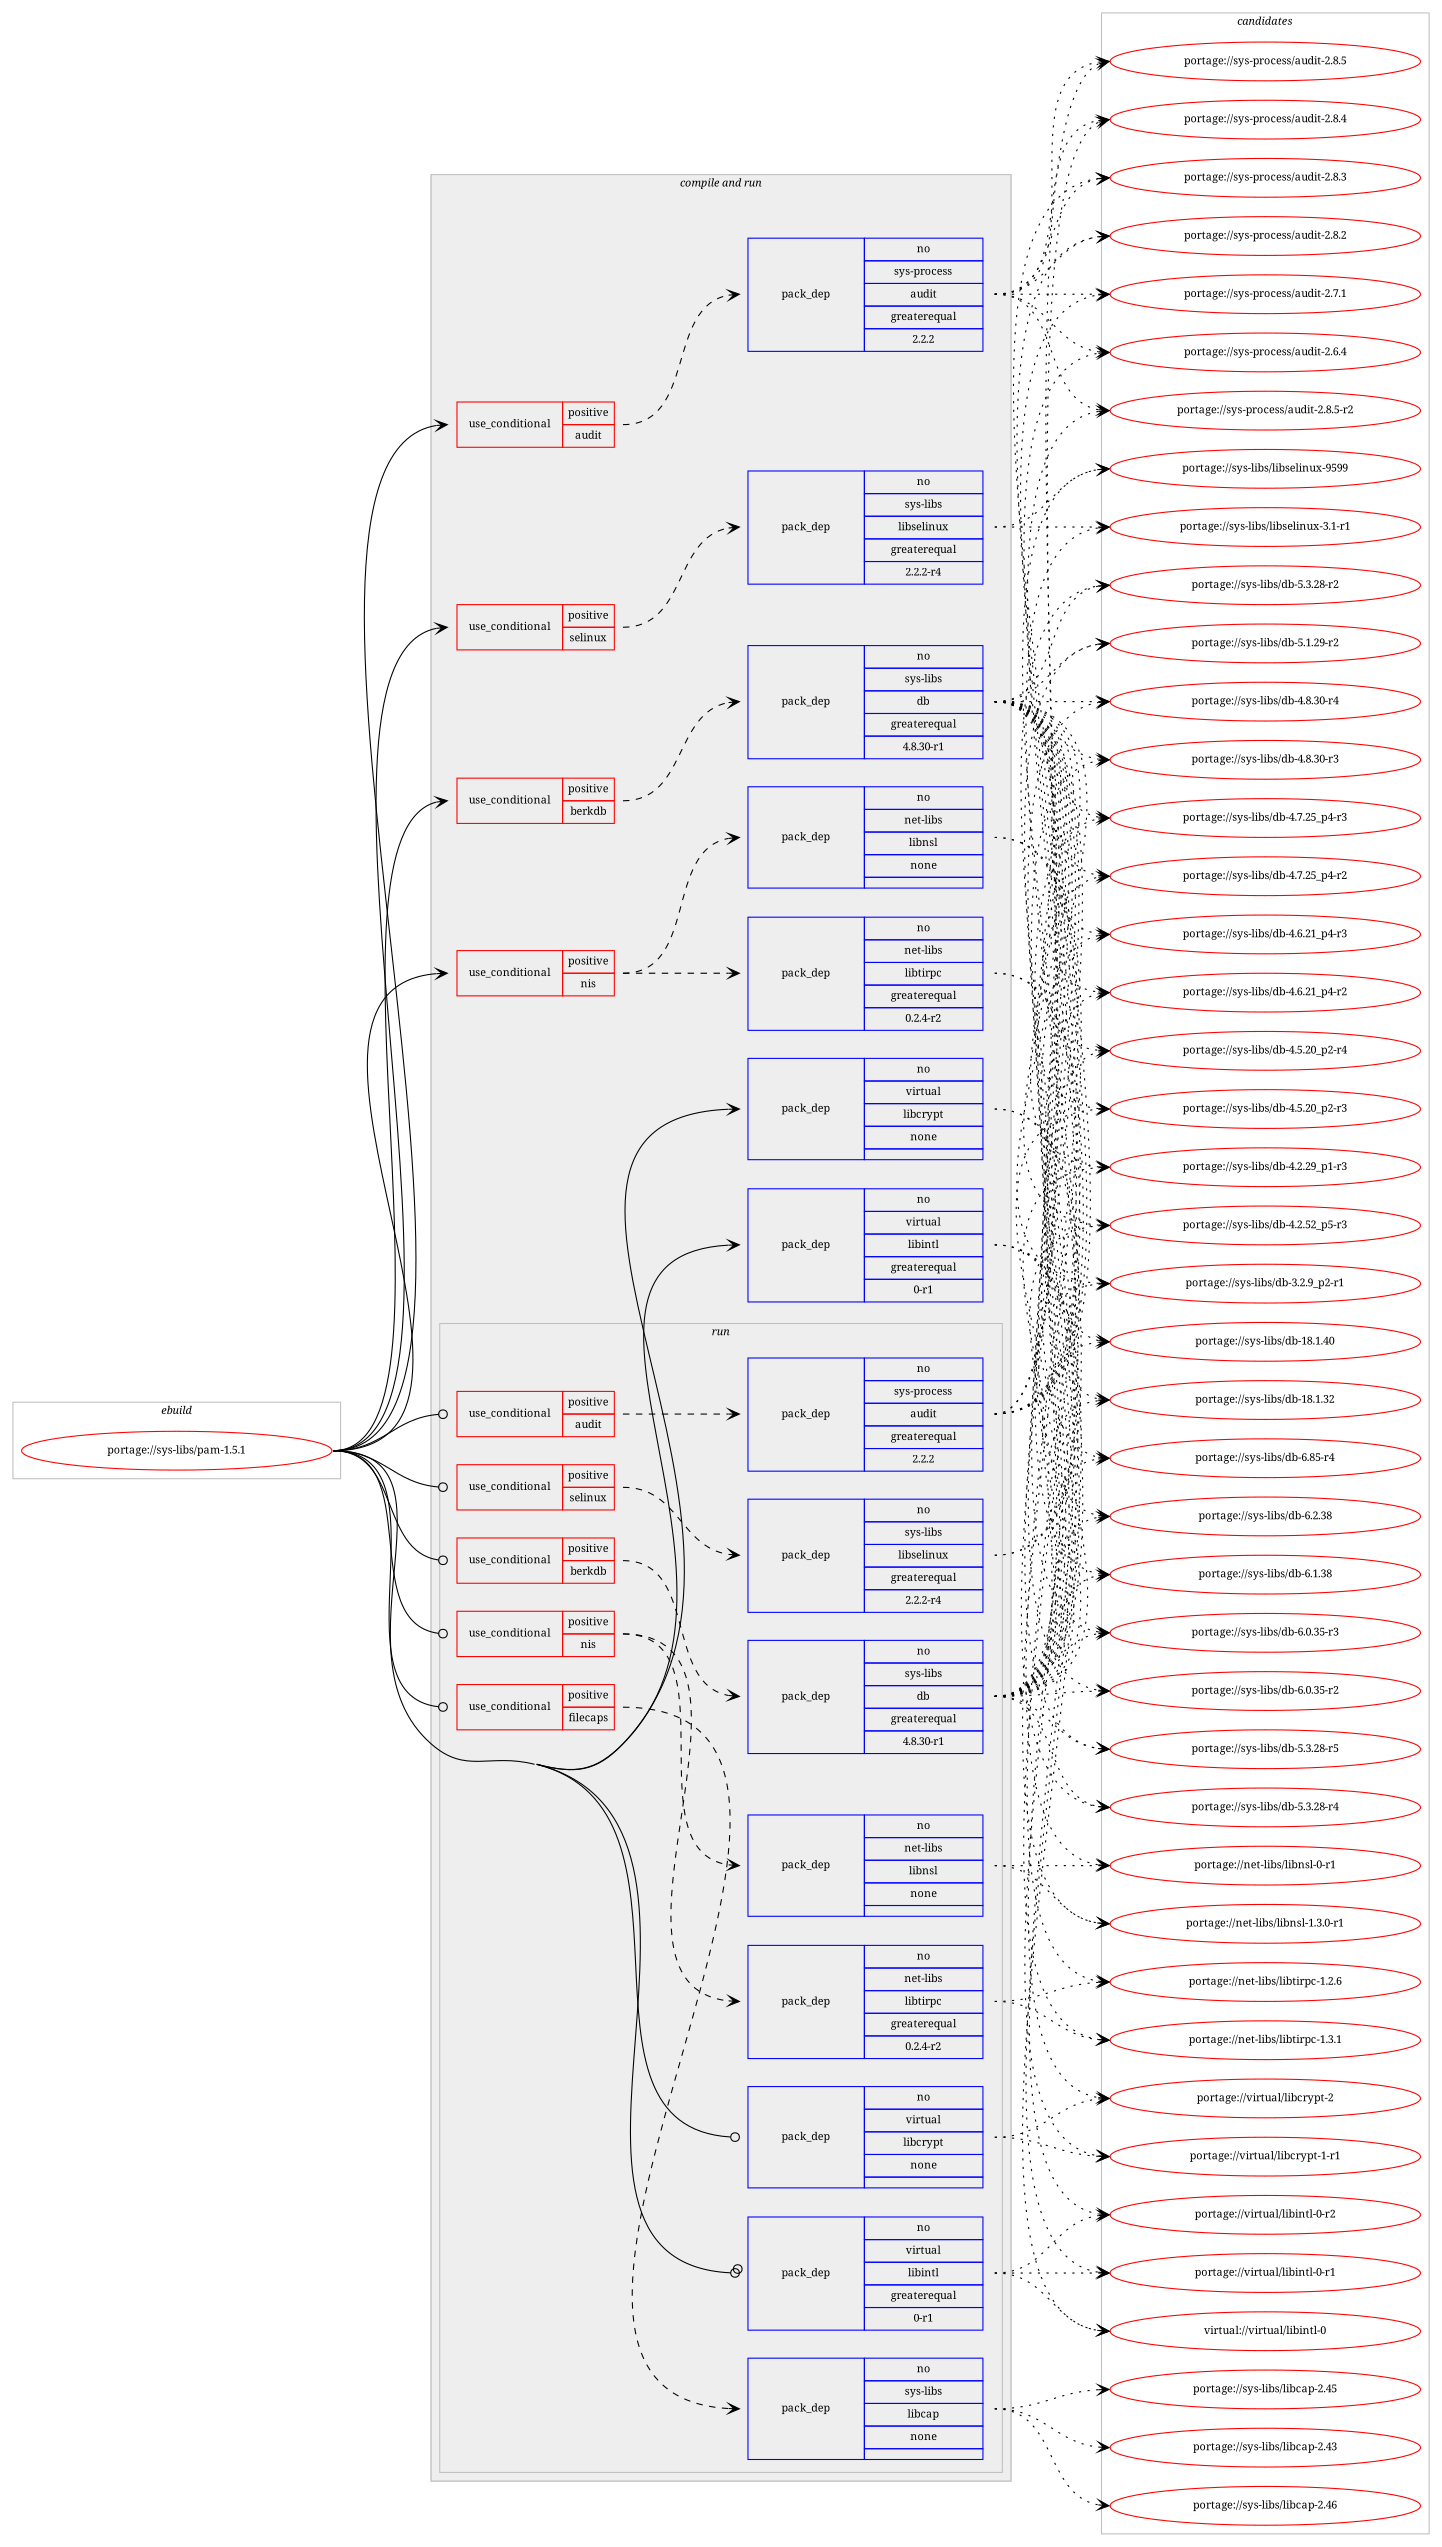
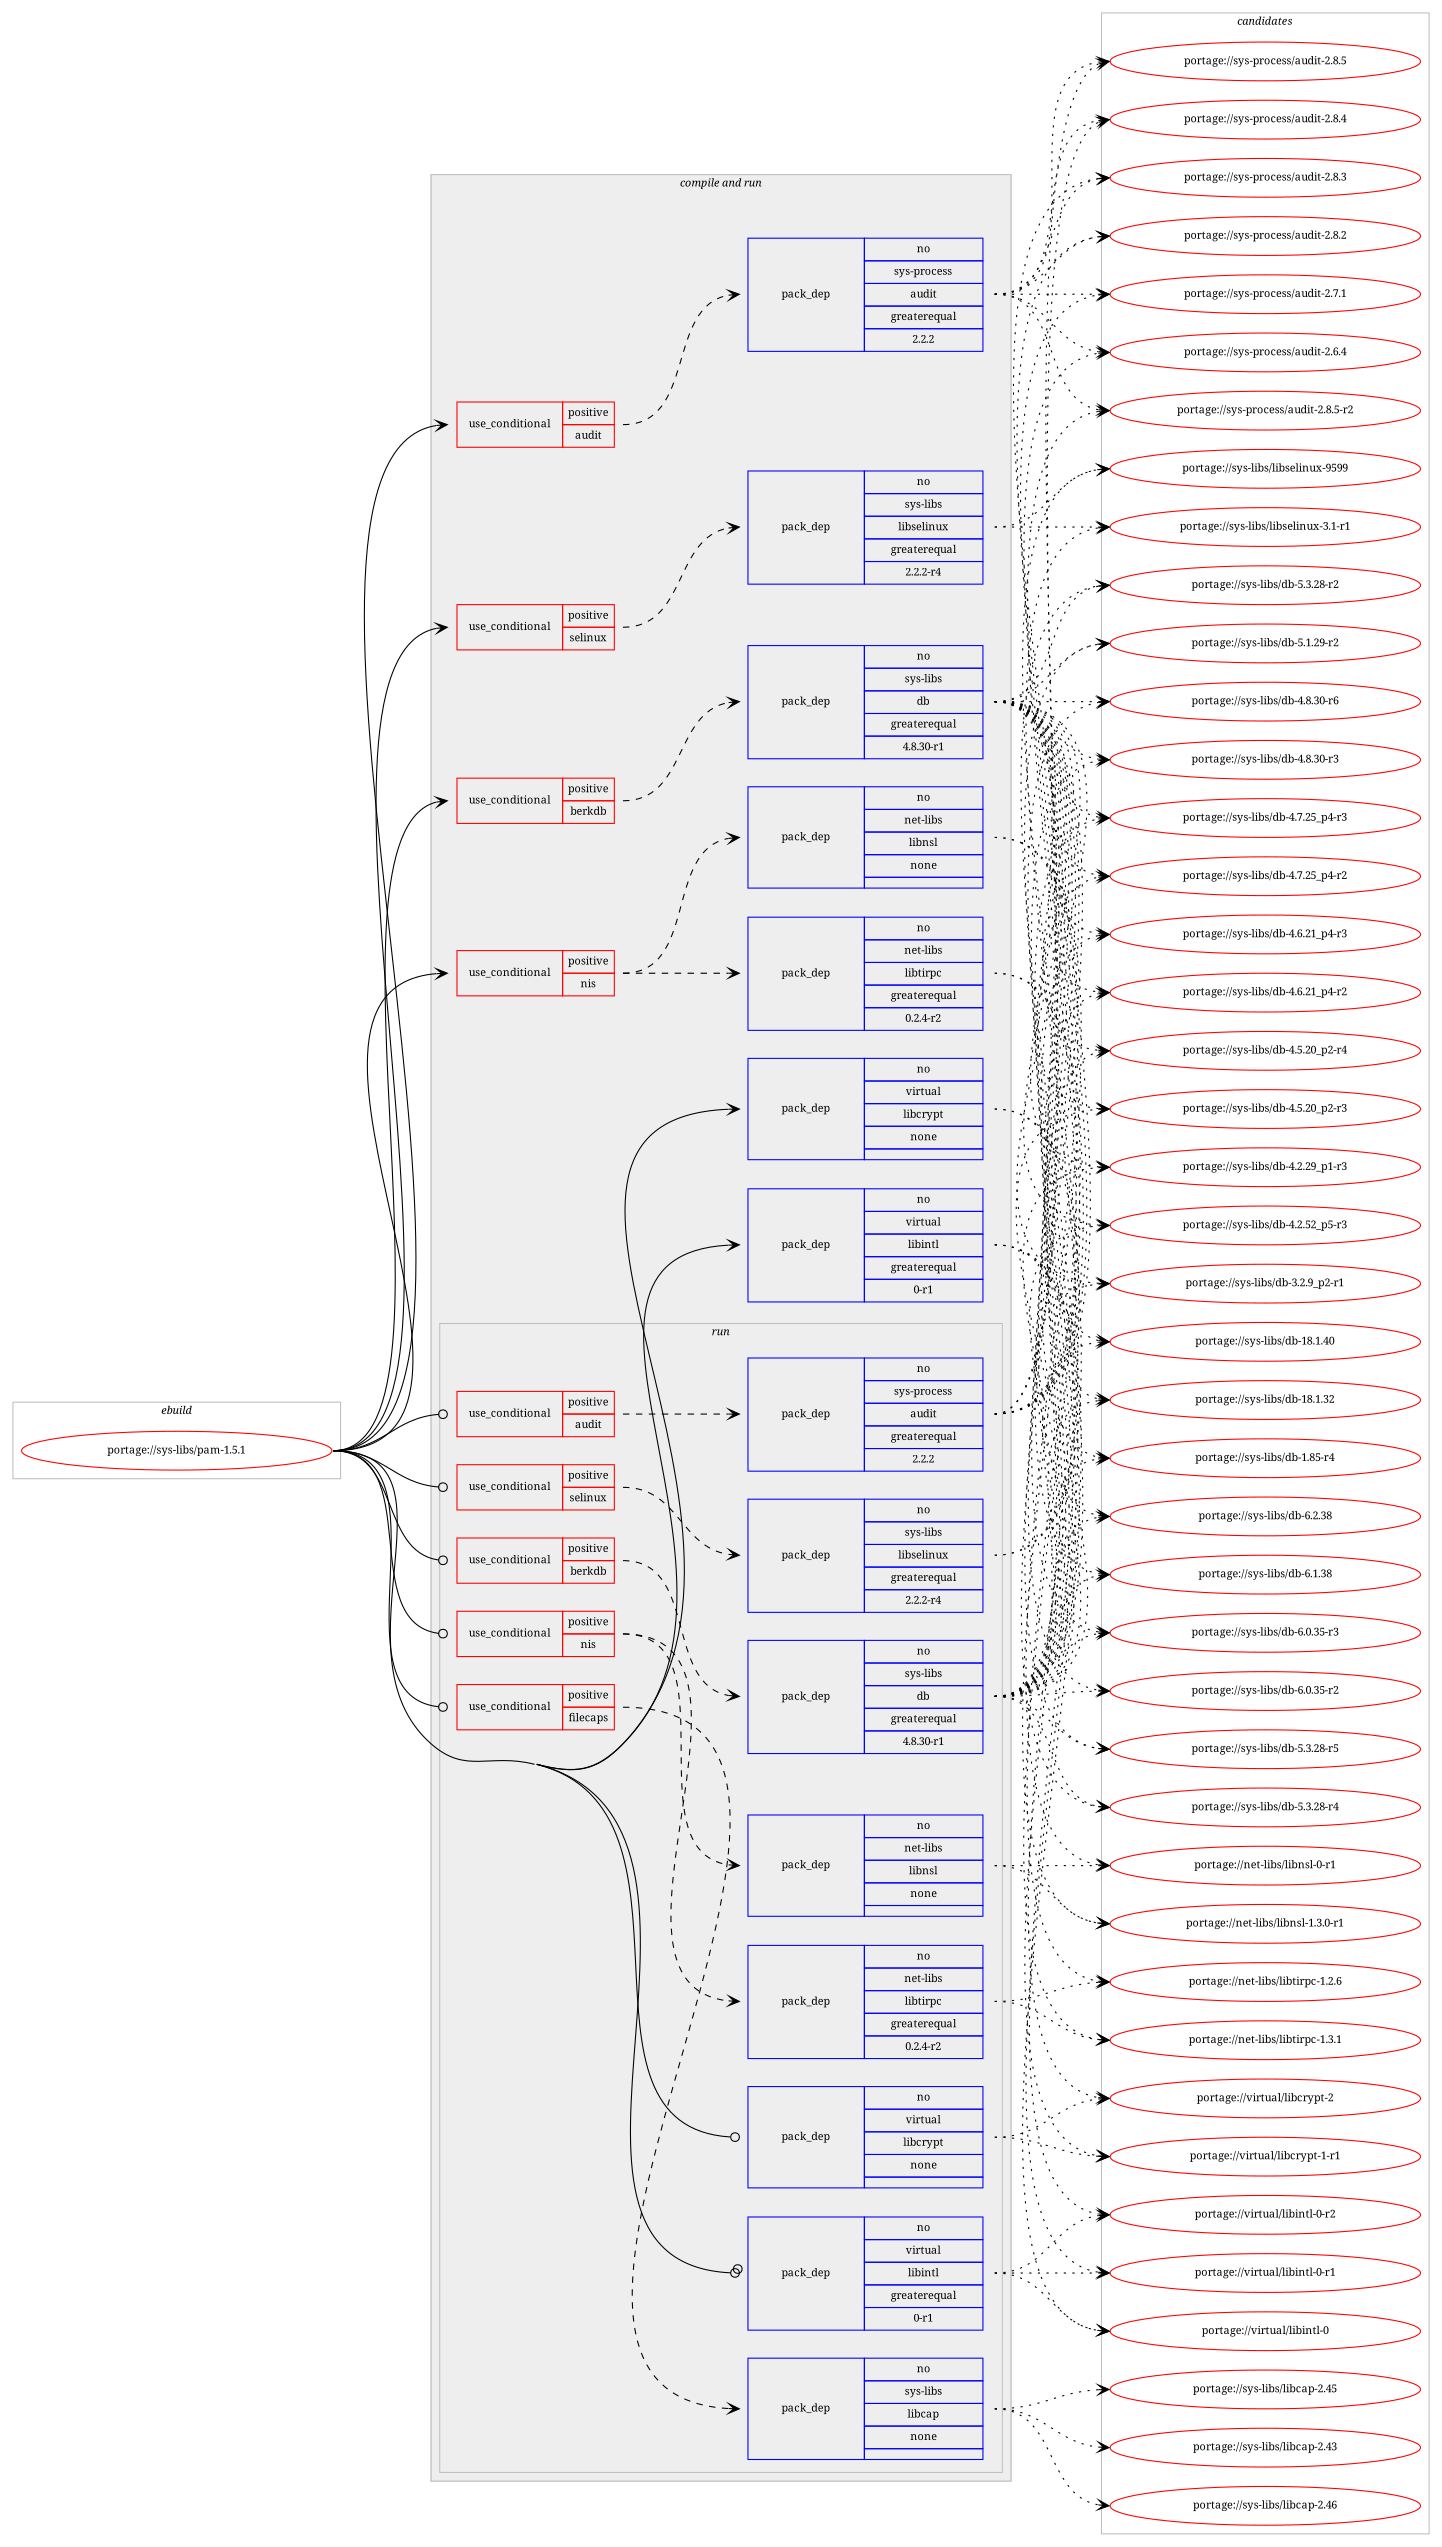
node "portage://sys-libs/db-4.8.30-r4": label "portage://sys-libs/db-4.8.30-r4" -> "portage://sys-libs/db-4.8.30-r6"
node "portage://sys-libs/db-6.85-r4": label "portage://sys-libs/db-6.85-r4" -> "portage://sys-libs/db-1.85-r4"
node "virtual://virtual/libintl-0": label "virtual://virtual/libintl-0" -> "portage://virtual/libintl-0"
